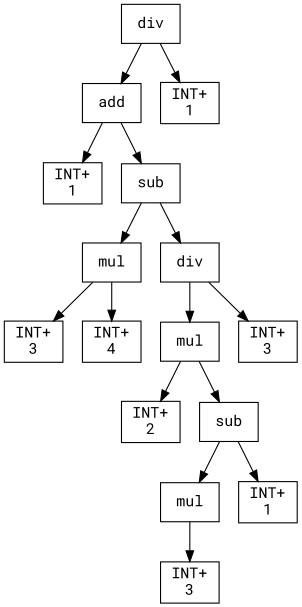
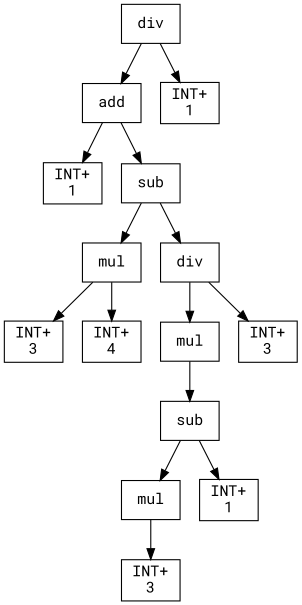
node "INT+ 2": removed
